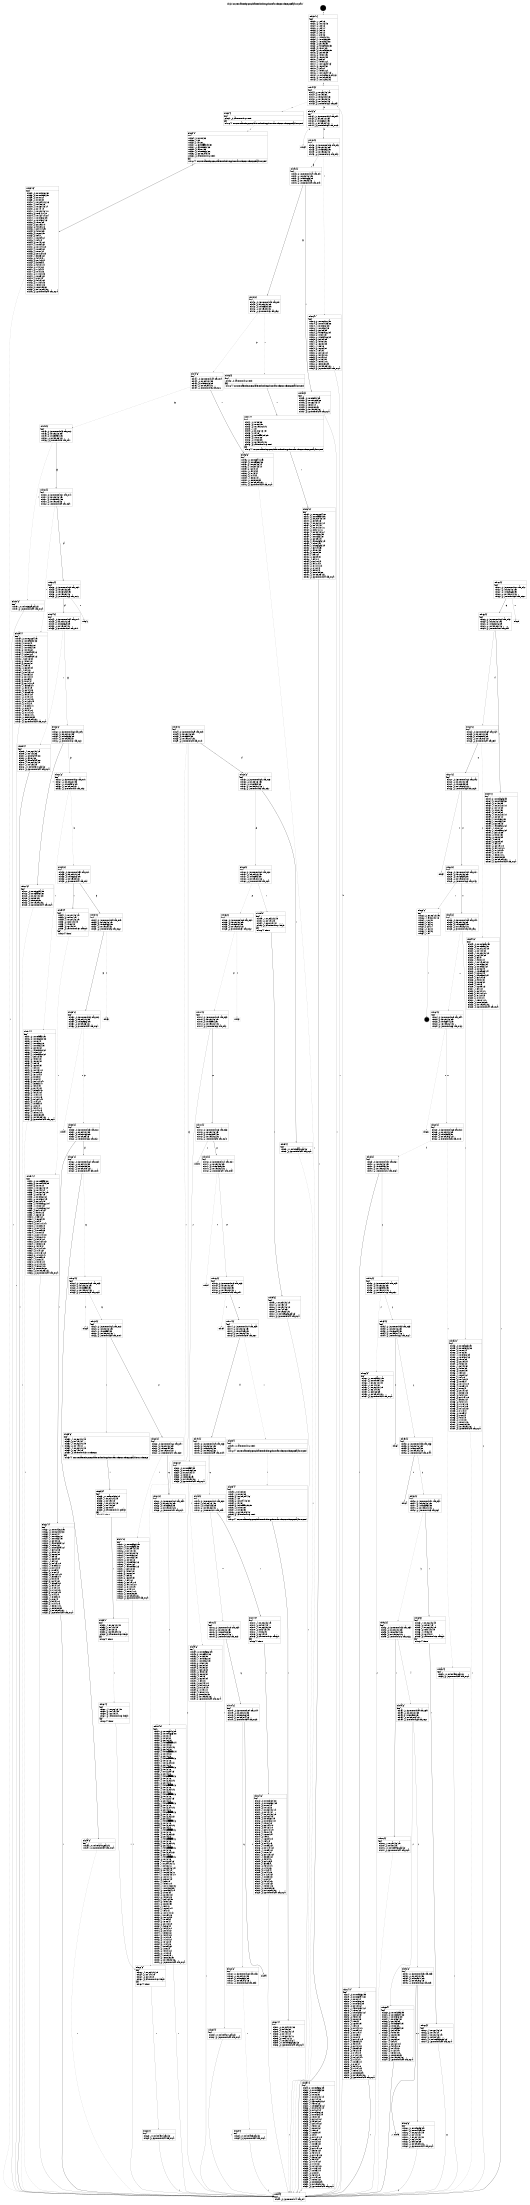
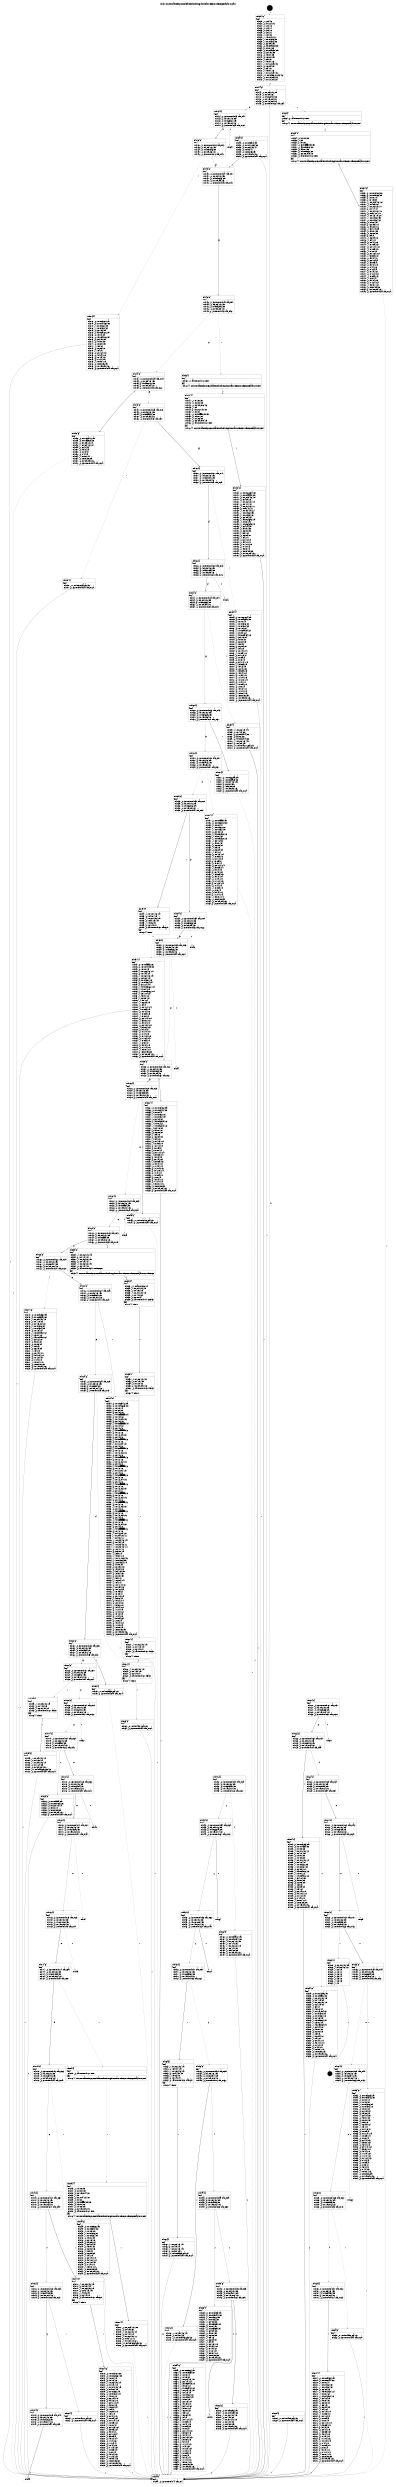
edge "0x40149c [28]" -> "0x401bab [30]": reversed
edge "0x401694 [28]" -> "0x401678 [28]": reversed
edge "0x4018fc [28]" -> "0x401918 [28]": removed, label "8"
node "0x401800 [28]": removed
